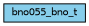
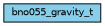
node "bno055_bno_t": label "bno055_bno_t" -> "bno055_gravity_t"
